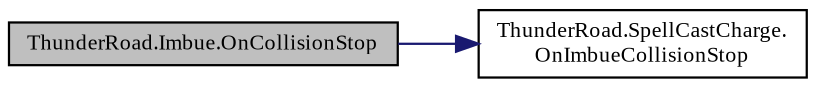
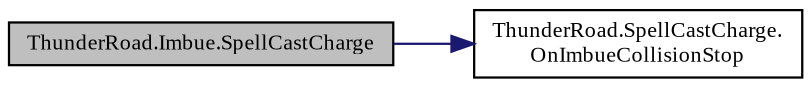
node "ThunderRoad.Imbue.OnCollisionStop": label "ThunderRoad.Imbue.OnCollisionStop" -> "ThunderRoad.Imbue.SpellCastCharge"
